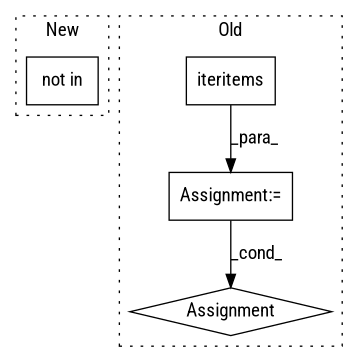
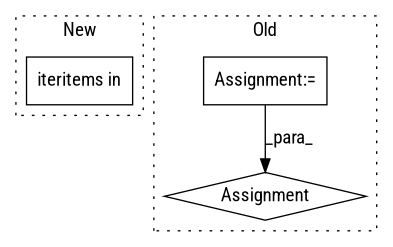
node "not in": label "not in" -> "iteritems in"
node "iteritems": removed
edge "Assignment:=" -> "Assignment": label "_cond_" -> "_para_"
